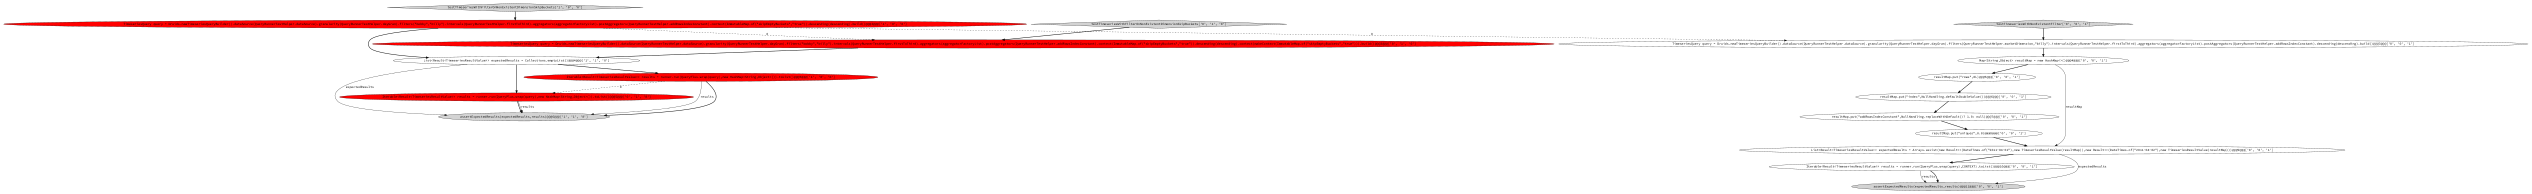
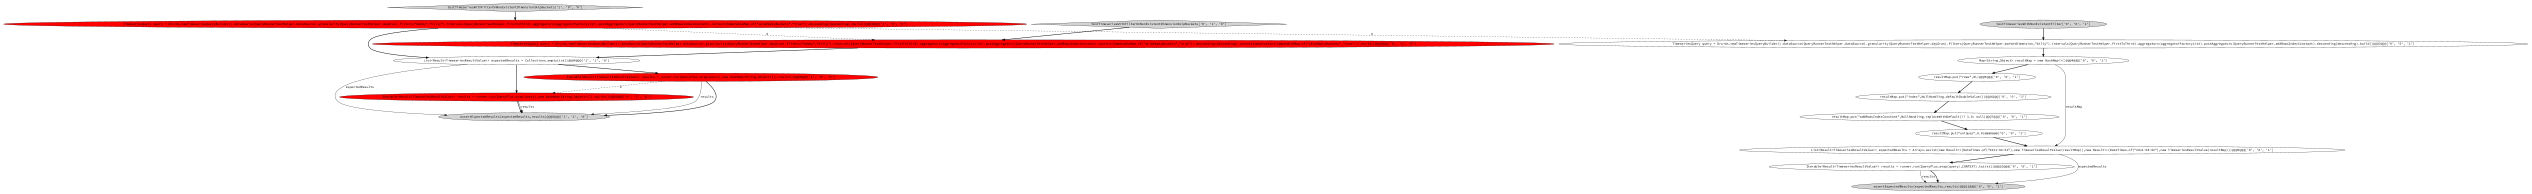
node "testTimeseriesWithNonExistentFilter['0', '0', '1']": shape diamond -> ellipse
